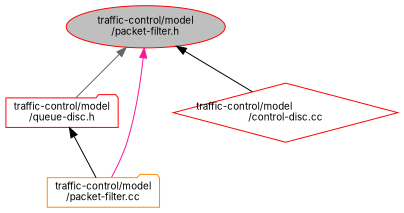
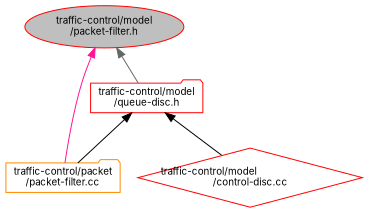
edge "traffic-control/model /control-disc.cc" -> "traffic-control/model /packet-filter.h": now "traffic-control/model /control-disc.cc" -> "traffic-control/model /queue-disc.h"
node "traffic-control/model /packet-filter.cc": label "traffic-control/model /packet-filter.cc" -> "traffic-control/packet /packet-filter.cc"
